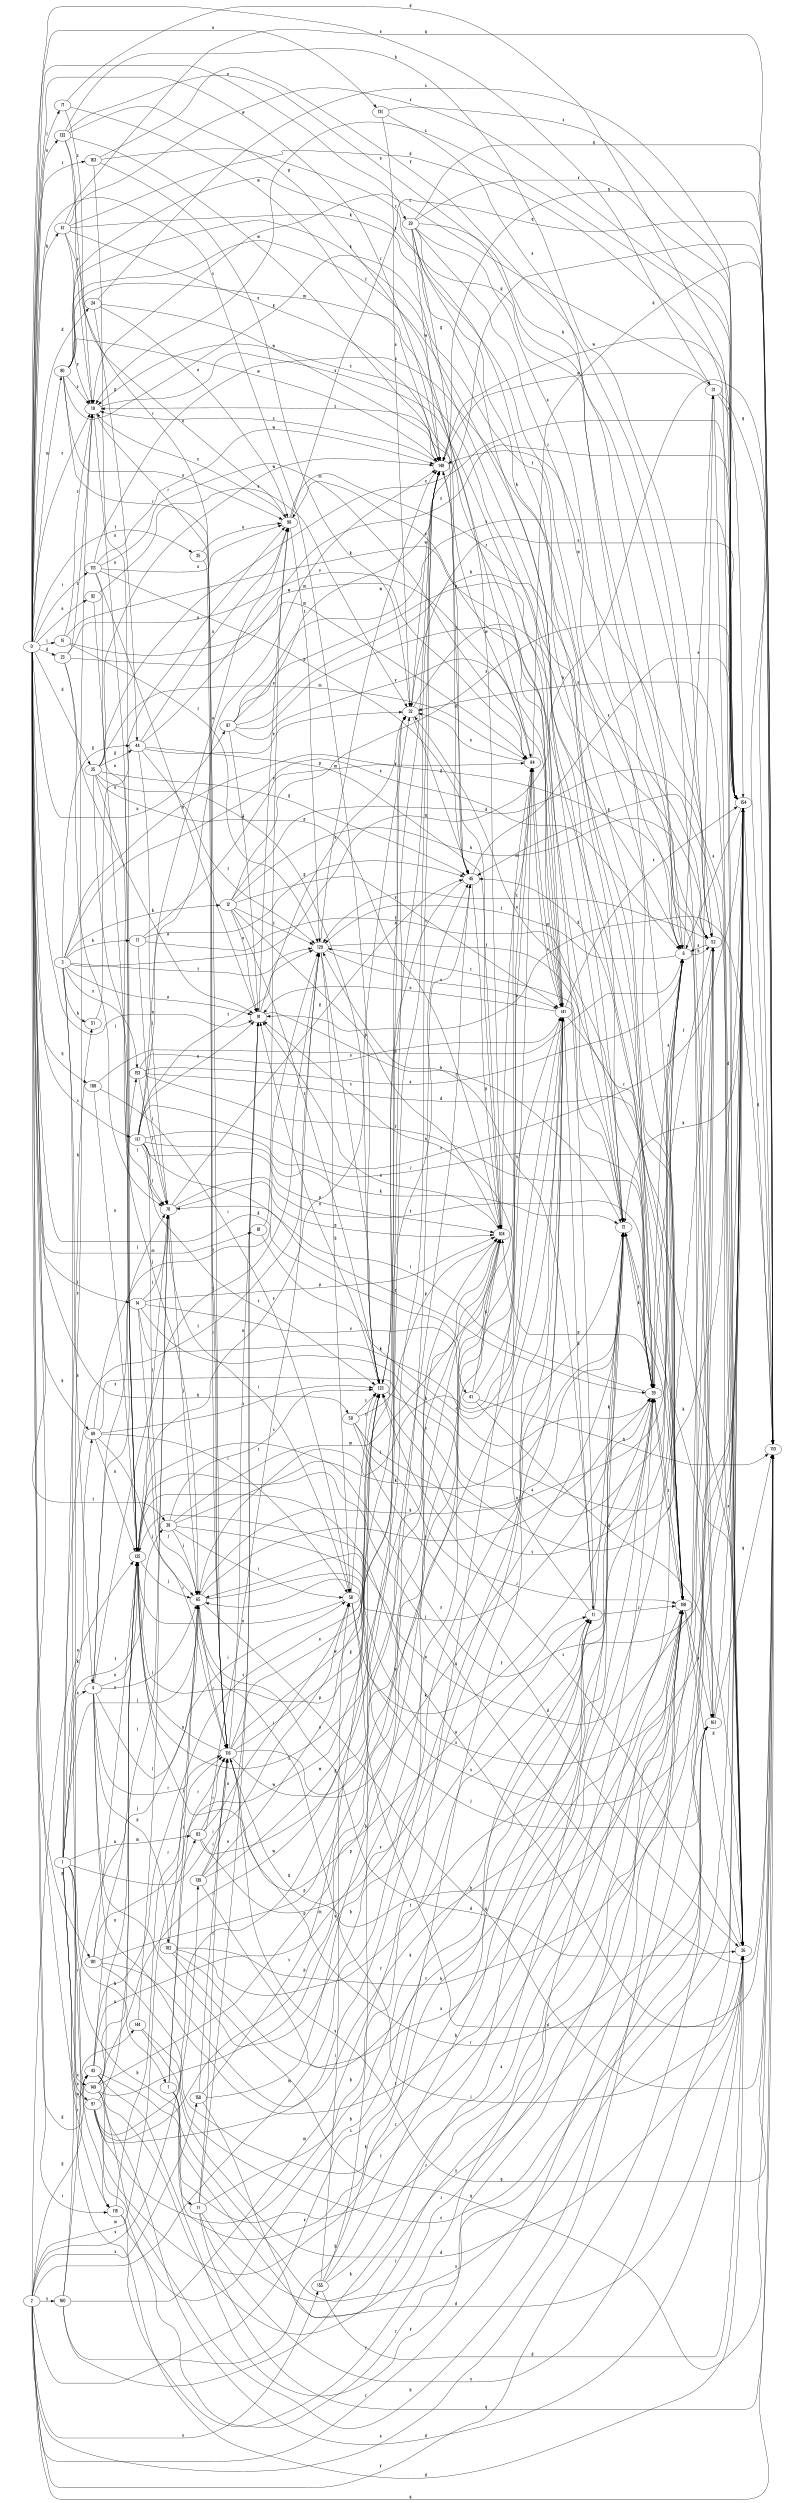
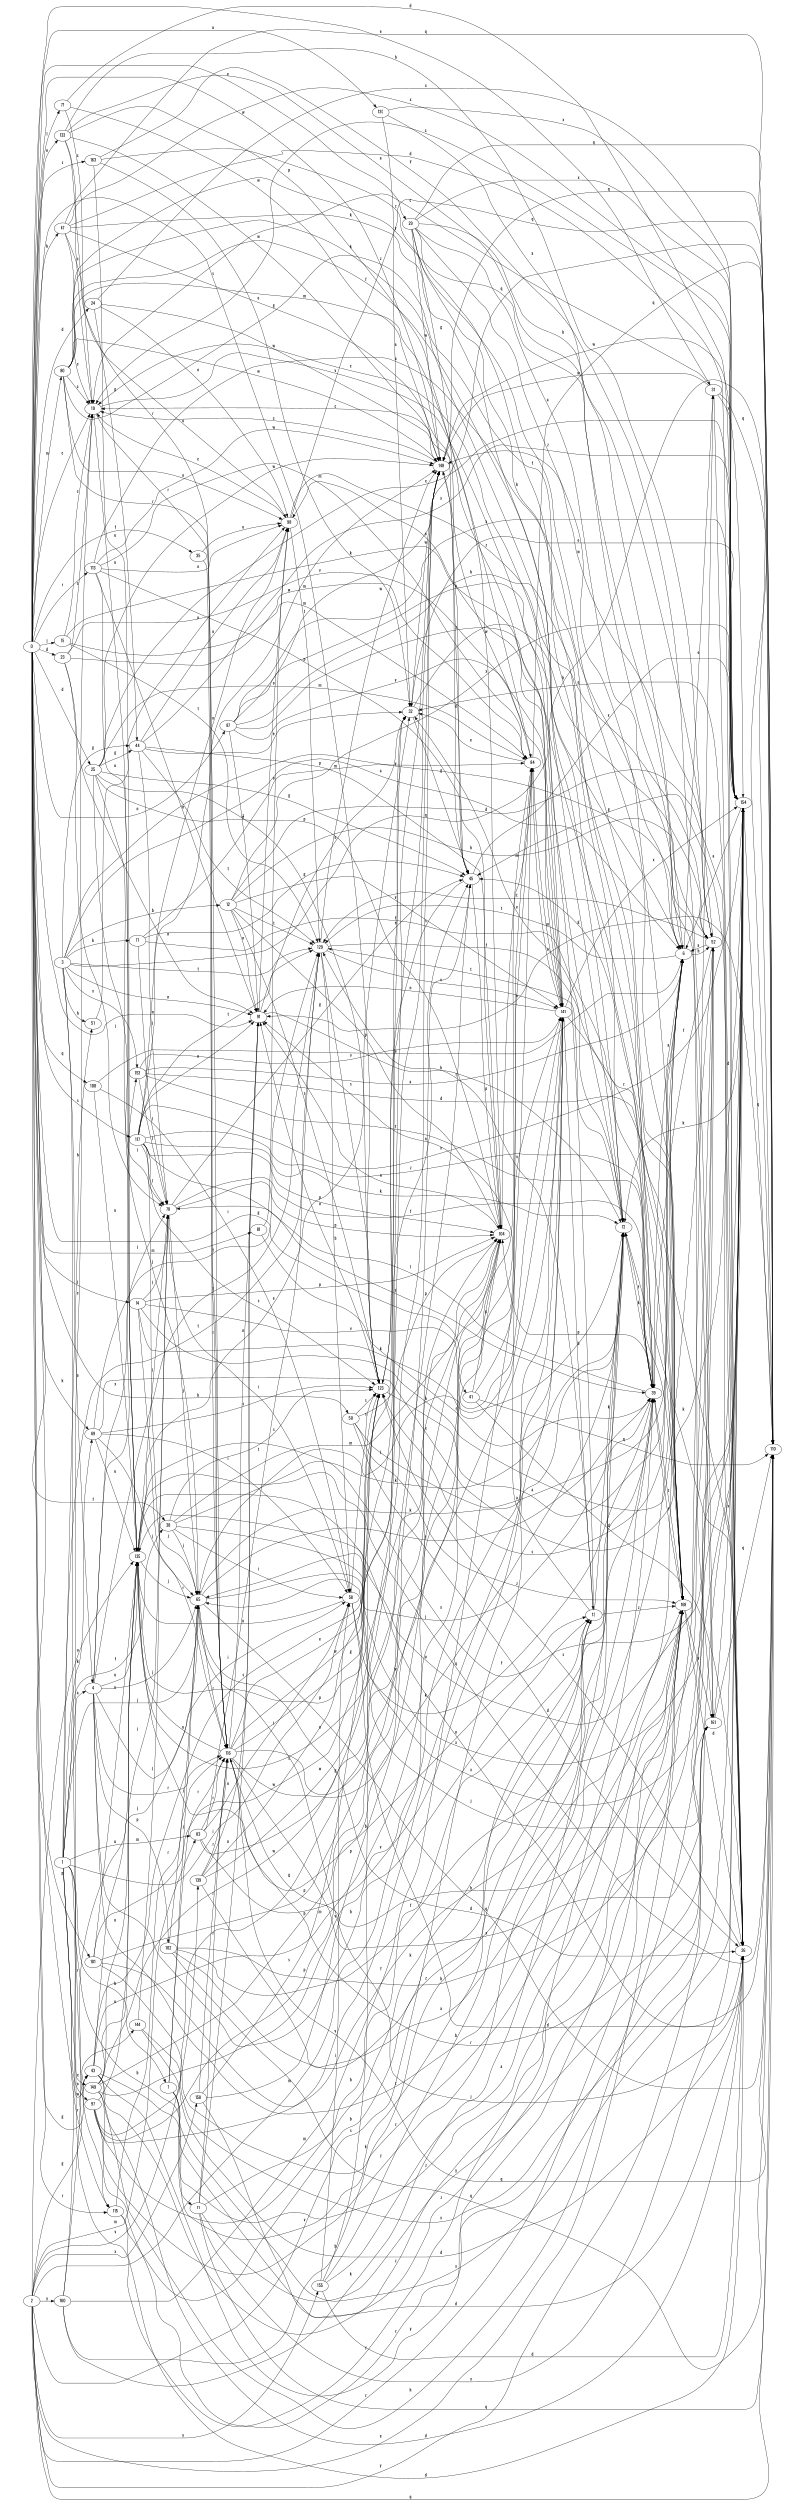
node "92": removed
edge "116" -> "154": added, label "x"
